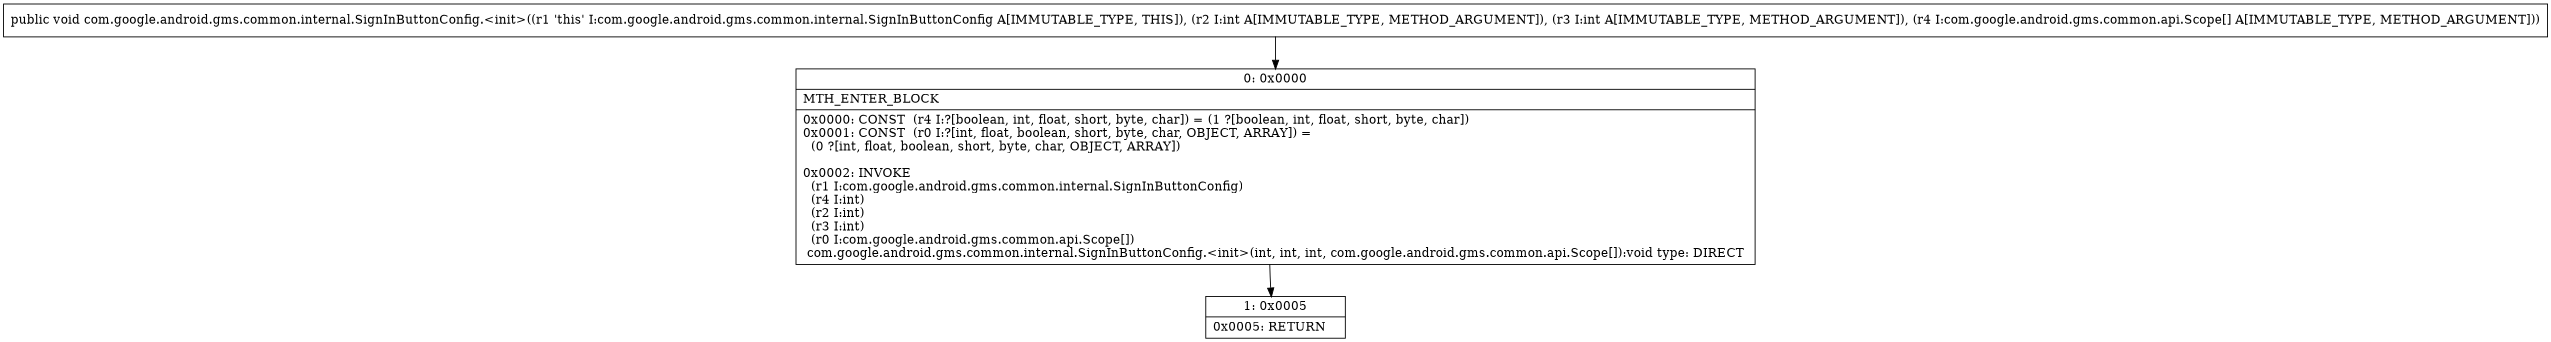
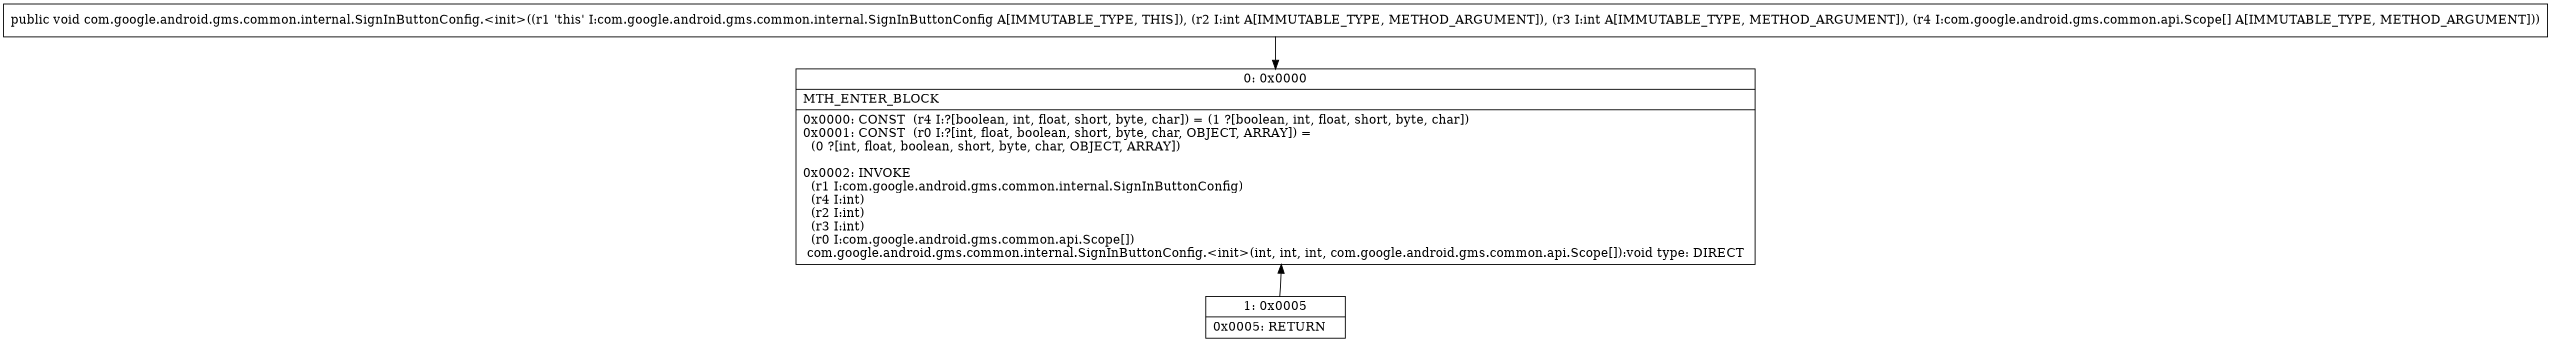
edge "0: 0x0000" -> "1: 0x0005": reversed
